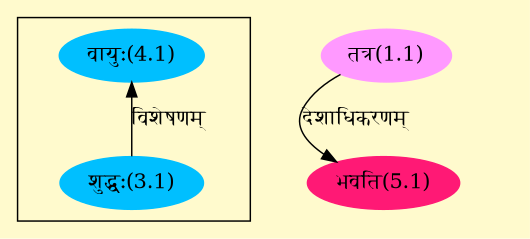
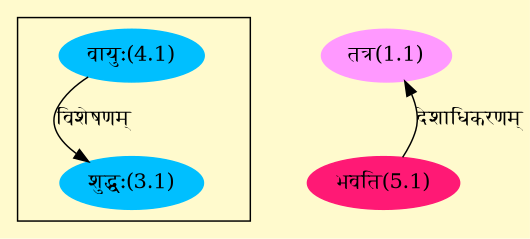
edge "तत्र(1.1)" -> "भवति(5.1)": reversed
edge "शुद्धः(3.1)" -> "वायुः(4.1)": reversed
